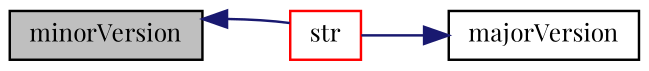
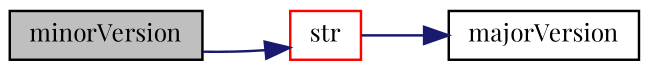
edge "str" -> "minorVersion": reversed
